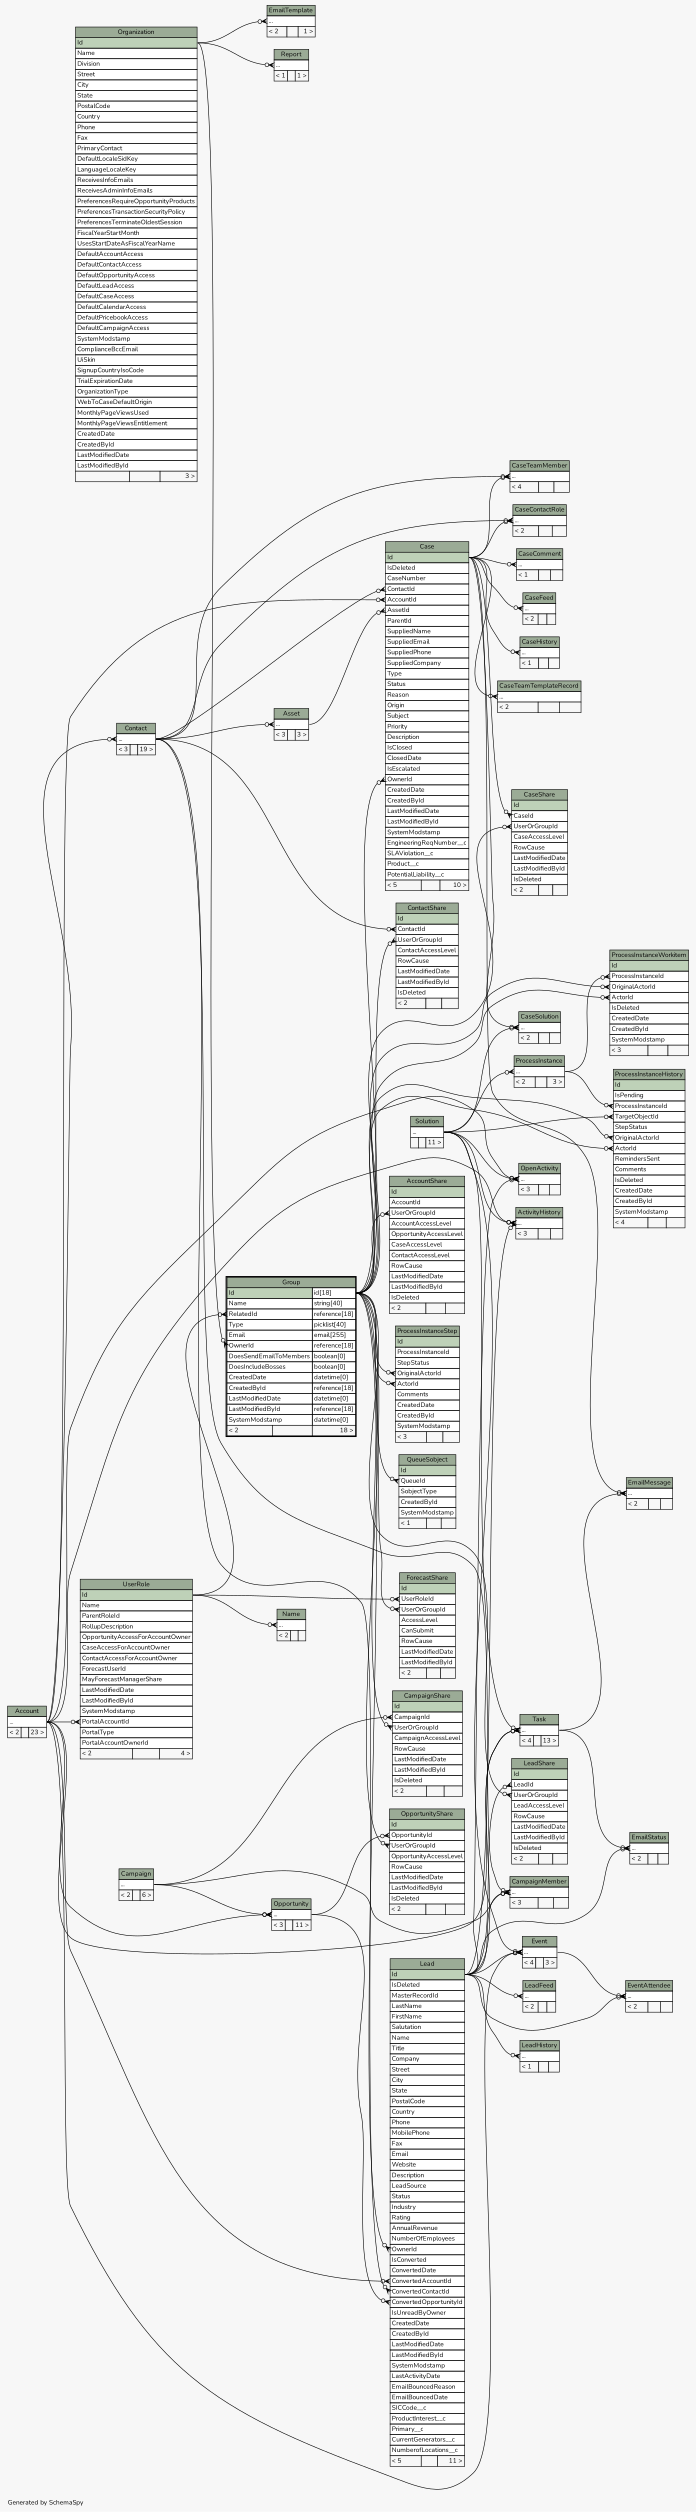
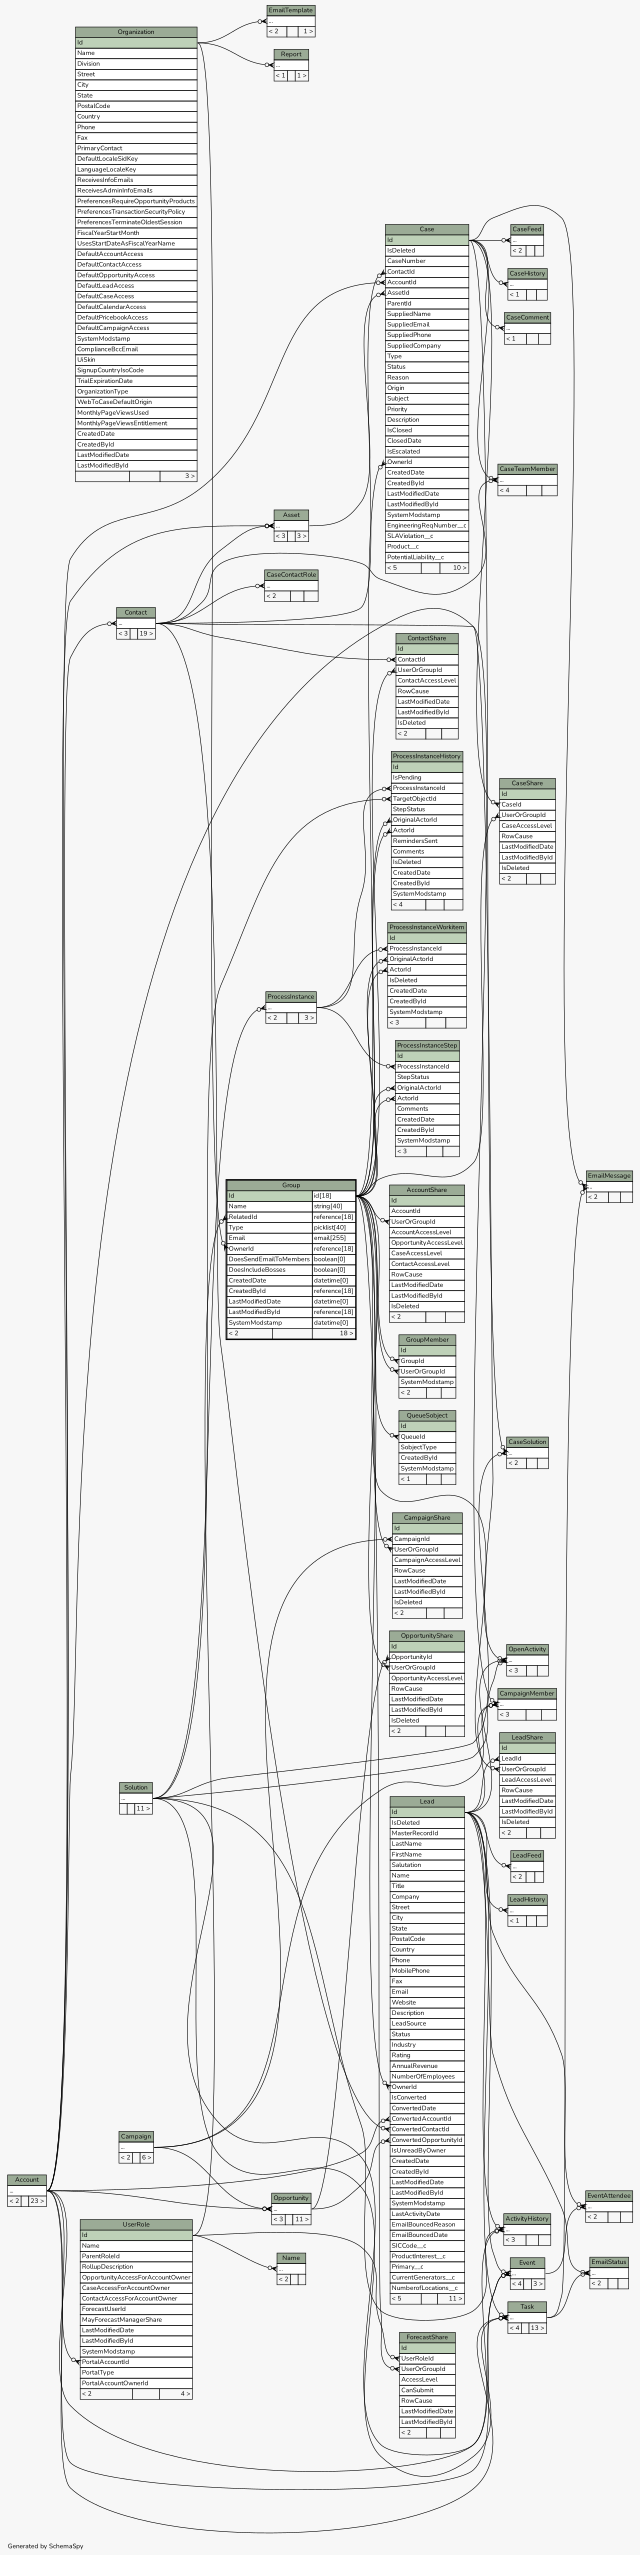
edge "Case" -> "CaseContactRole": removed
node "CaseTeamTemplateRecord": removed
edge "ProcessInstance" -> "ProcessInstanceStep": added
edge "Account" -> "Asset": added
node "GroupMember": added
